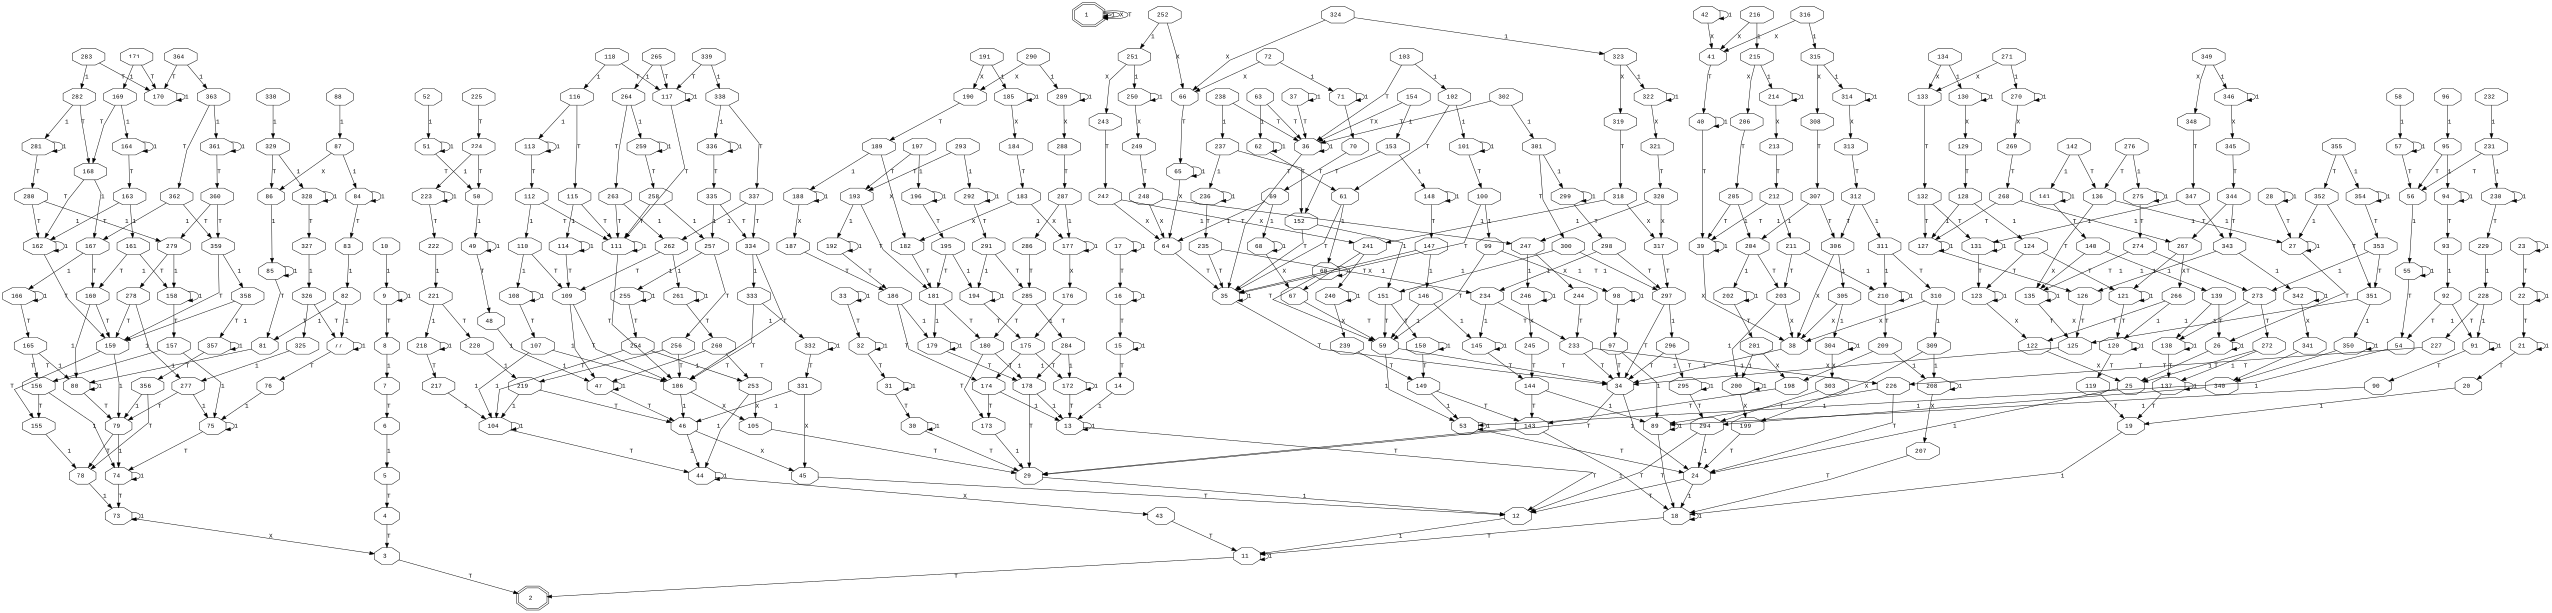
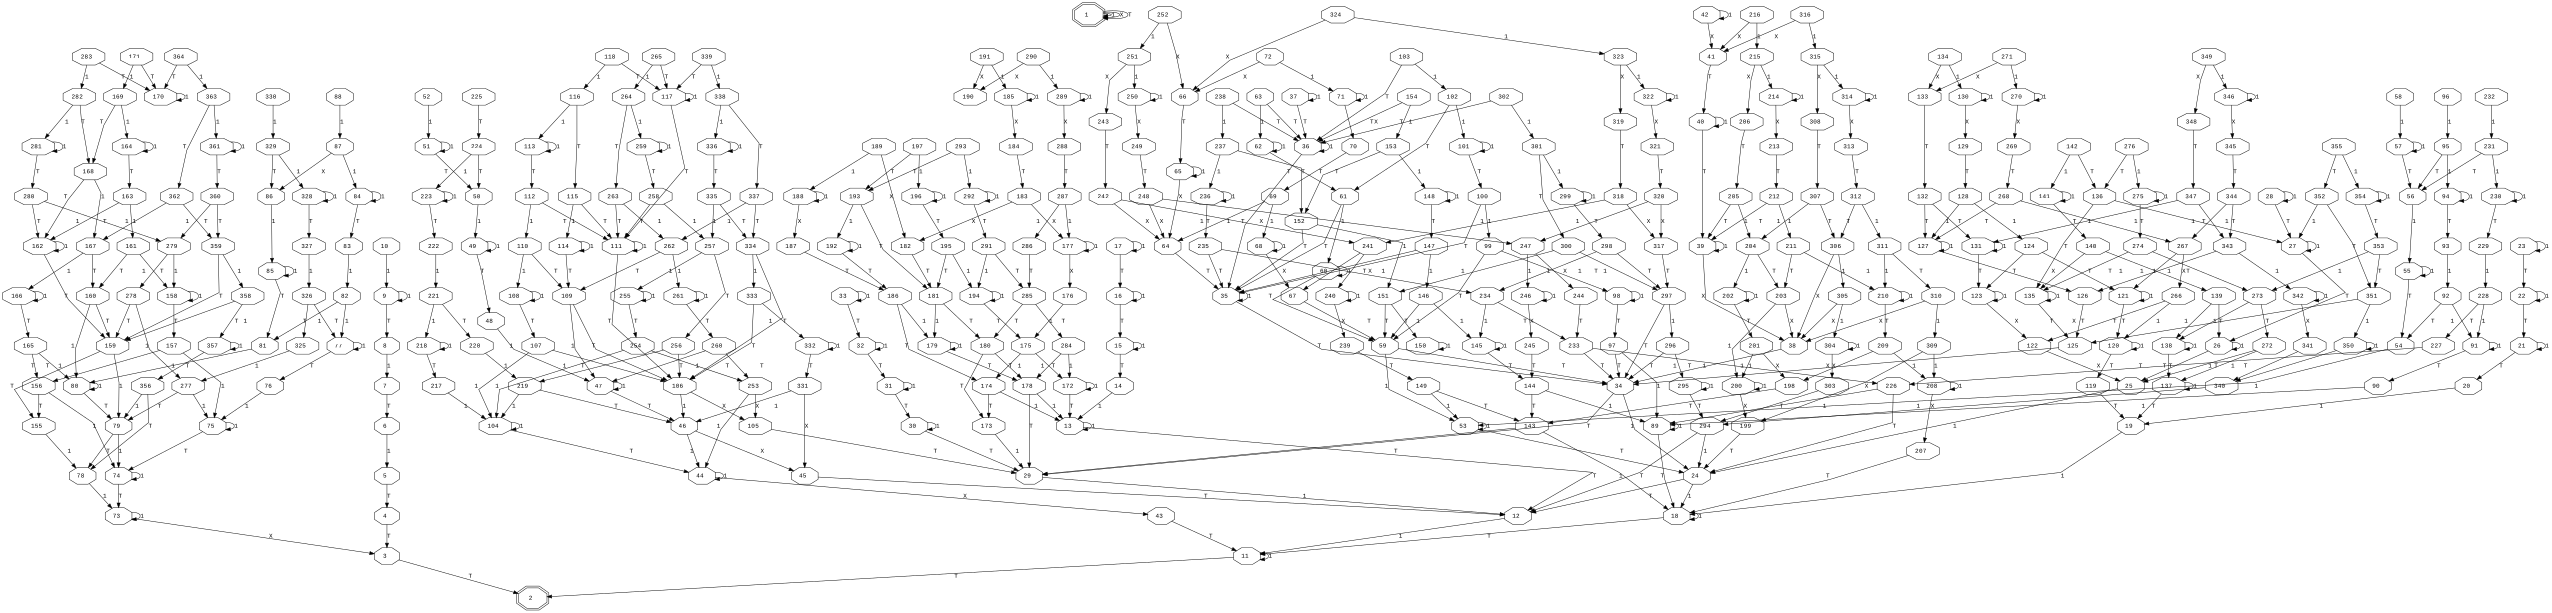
edge "190" -> "189": removed, label "T"
edge "150" -> "149": removed, label "T"
